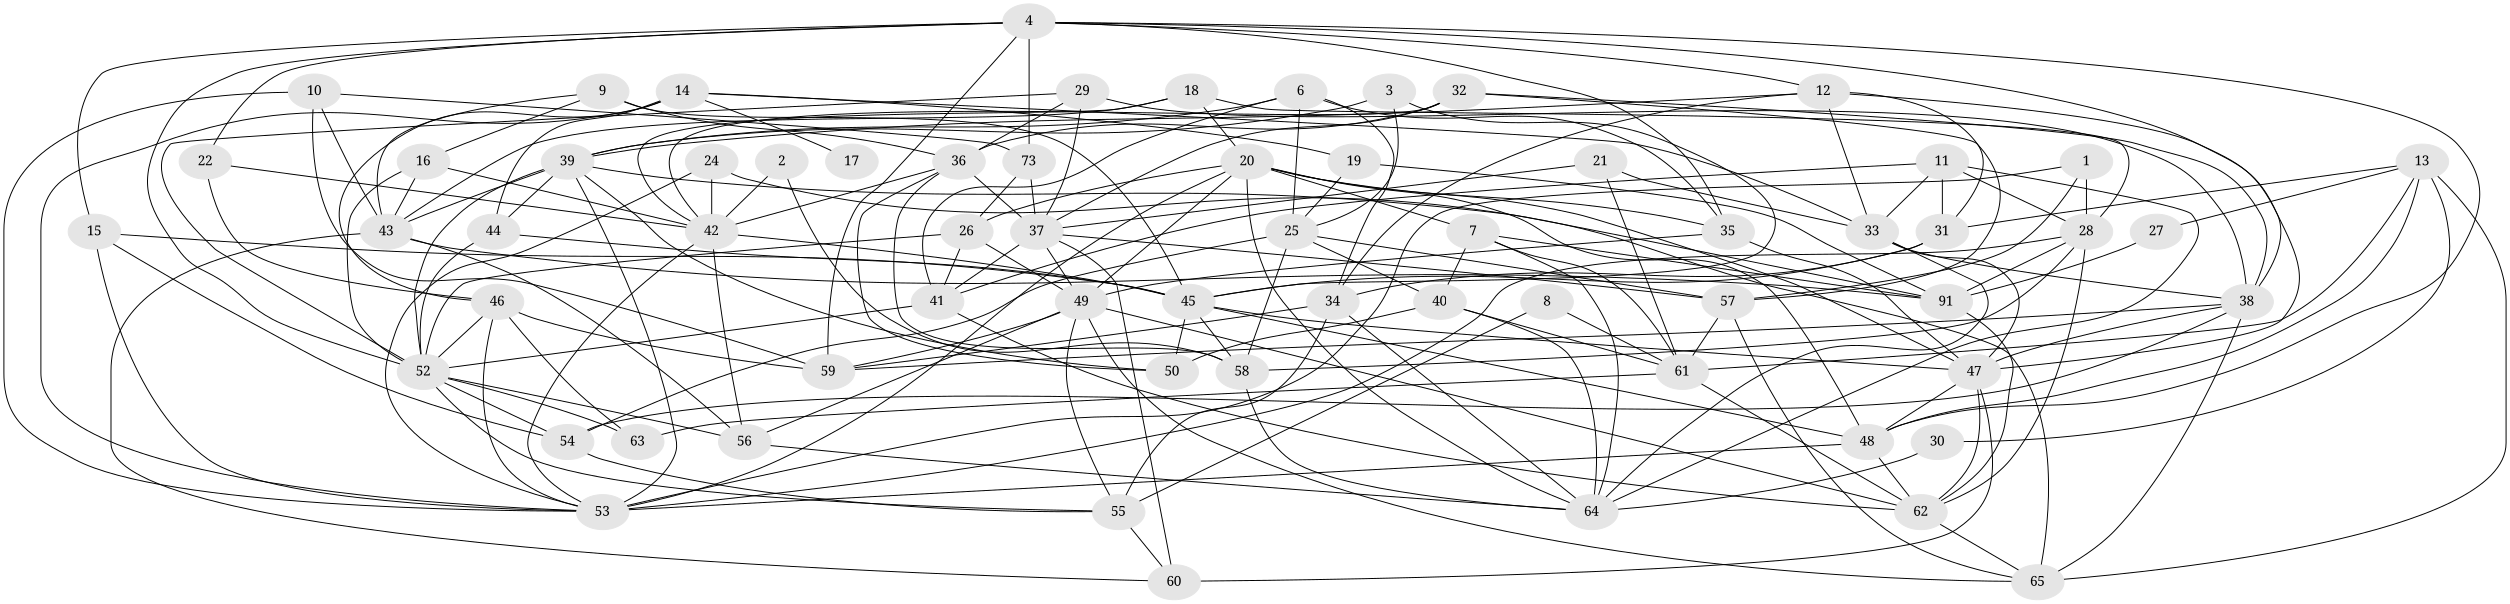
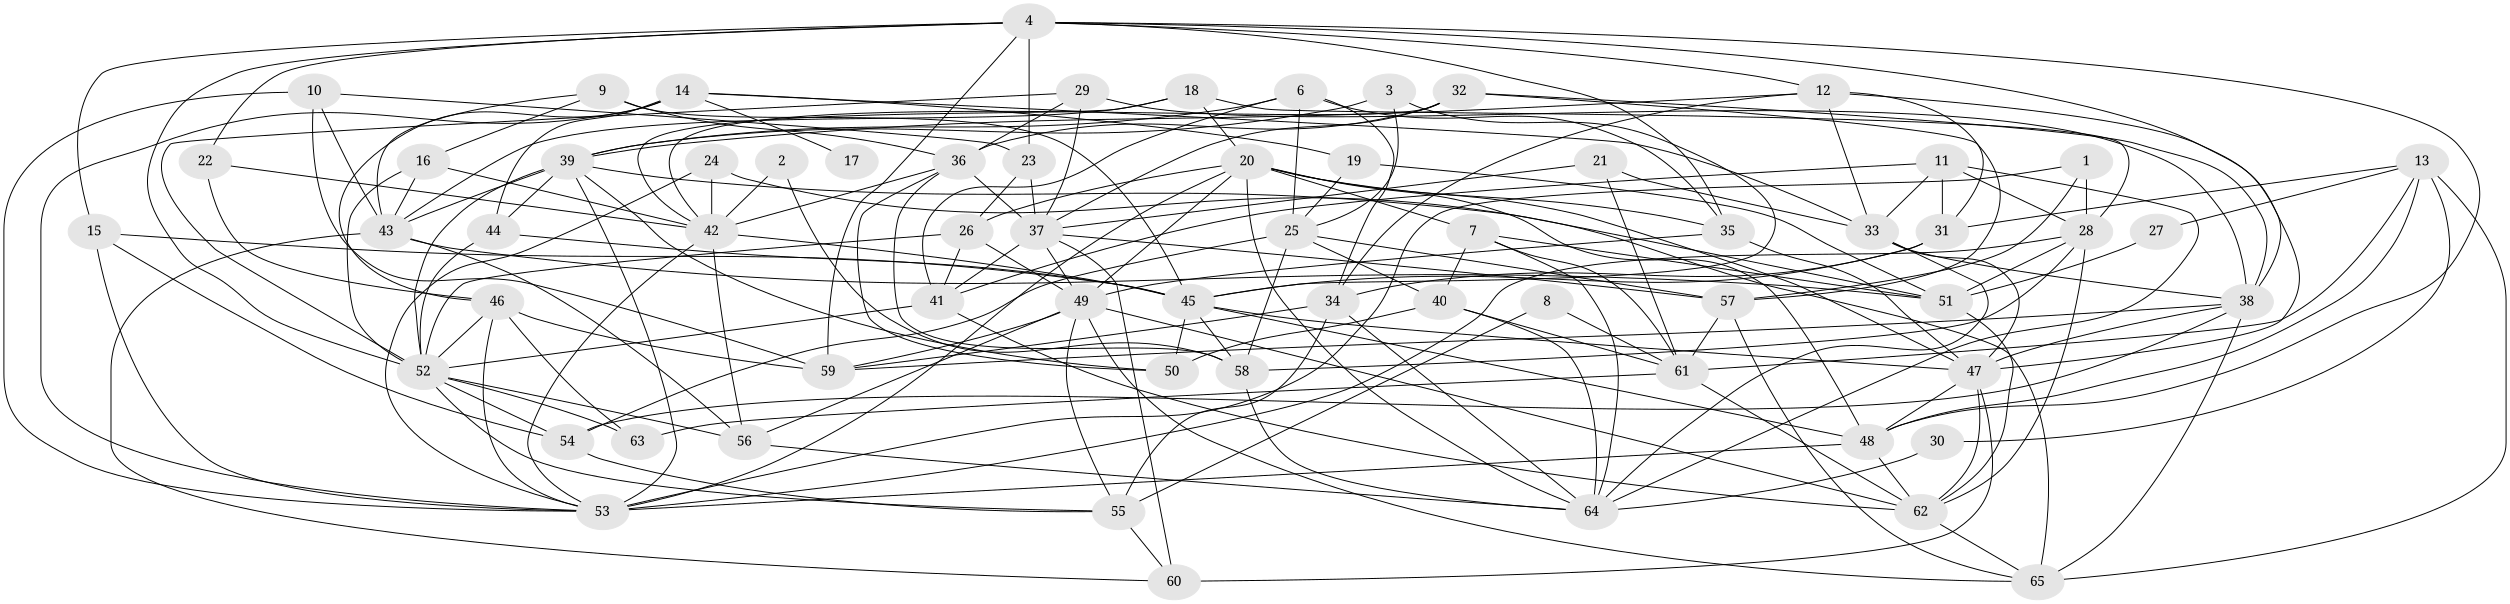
node "73": label "73" -> "23"
node "91": label "91" -> "51"
